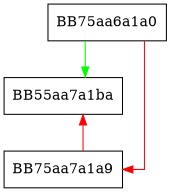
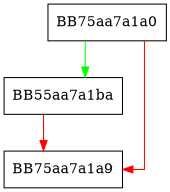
node "BB75aa6a1a0": label "BB75aa6a1a0" -> "BB75aa7a1a0"
edge "BB75aa7a1a9" -> "BB55aa7a1ba": reversed
